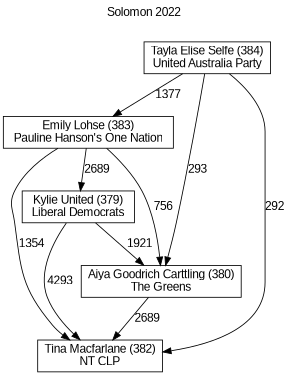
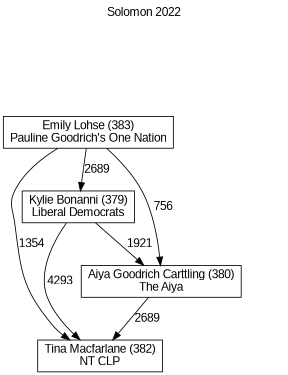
node "Tayla Elise Selfe (384) United Australia Party": removed
node "Emily Lohse (383) Pauline Hanson's One Nation": label "Emily Lohse (383) Pauline Hanson's One Nation" -> "Emily Lohse (383) Pauline Goodrich's One Nation"
node "Kylie United (379) Liberal Democrats": label "Kylie United (379) Liberal Democrats" -> "Kylie Bonanni (379) Liberal Democrats"
node "Aiya Goodrich Carttling (380) The Greens": label "Aiya Goodrich Carttling (380) The Greens" -> "Aiya Goodrich Carttling (380) The Aiya"
